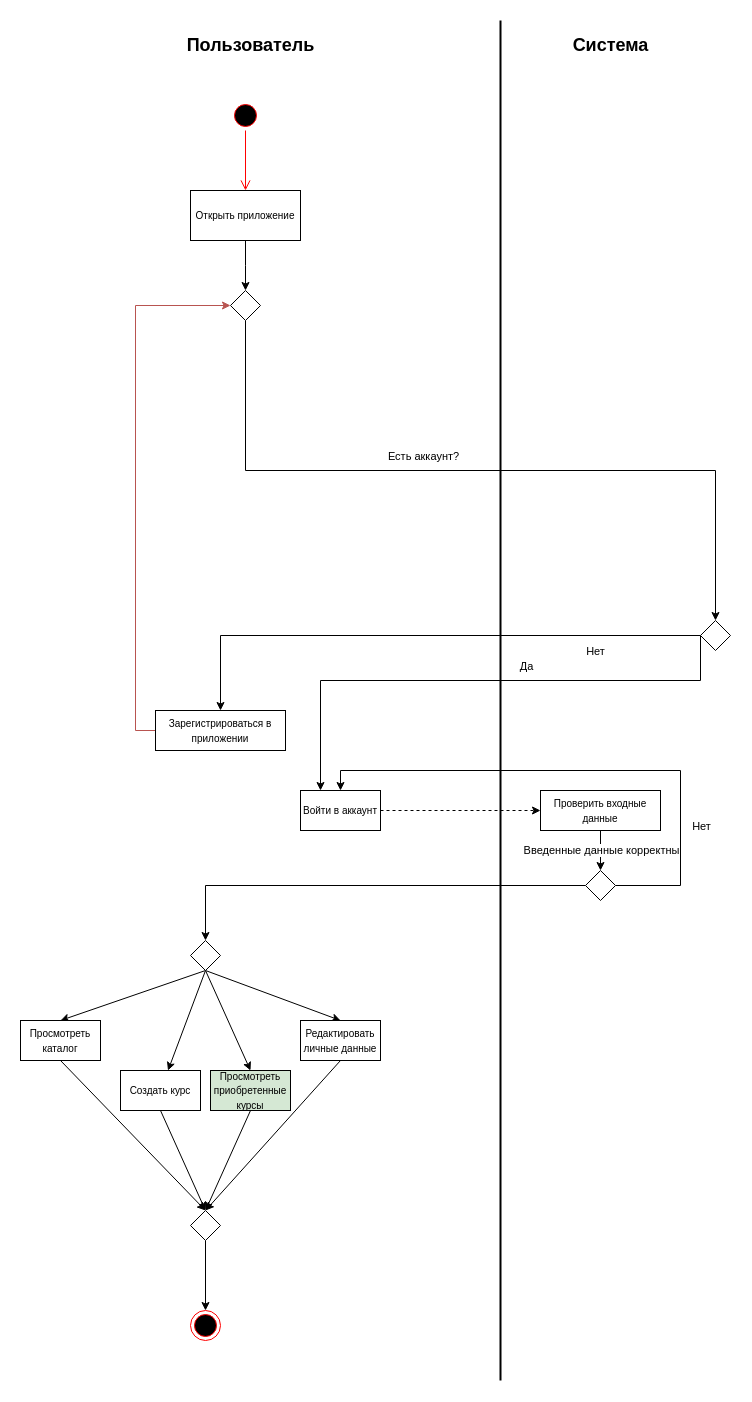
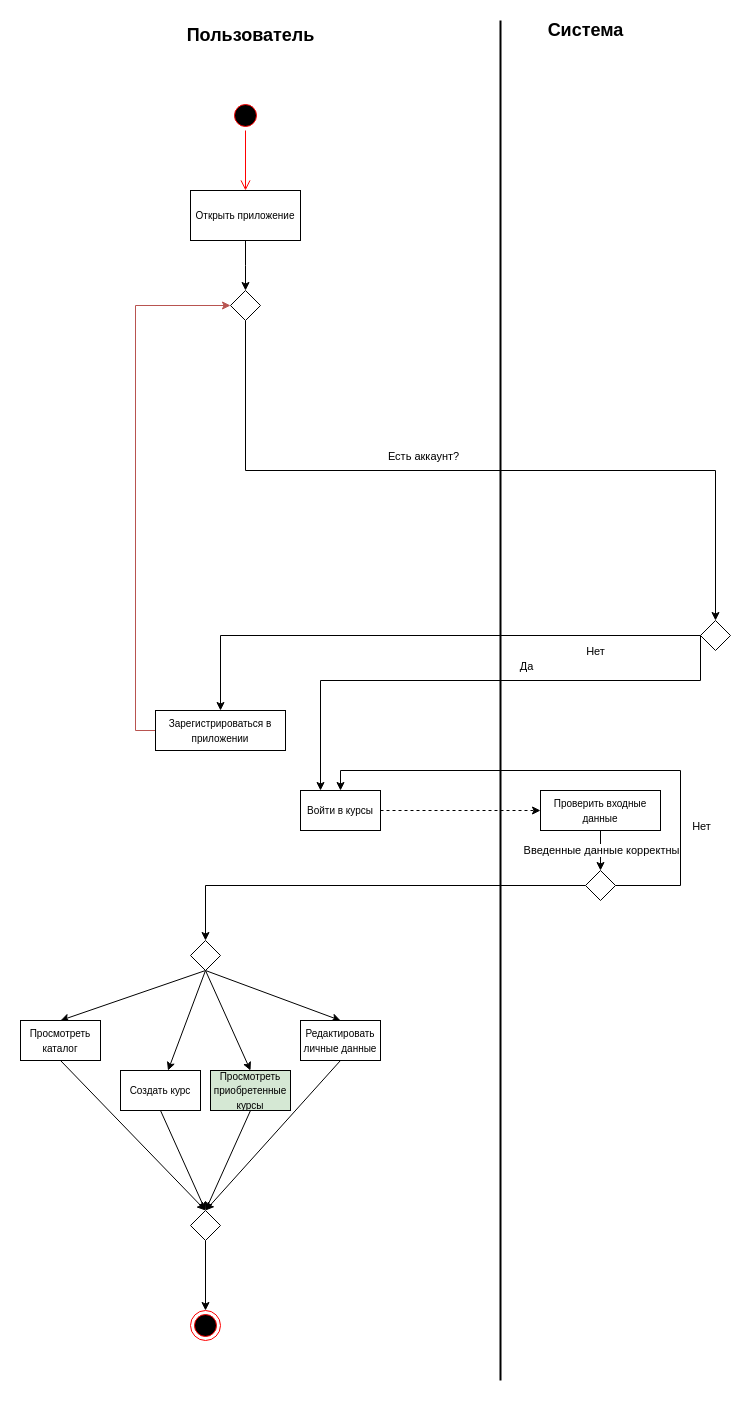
node "Пользователь": moved (251, 46) -> (251, 36)
node "Система": moved (611, 46) -> (586, 31)
node "Войти в аккаунт": label "Войти в аккаунт" -> "Войти в курсы"
